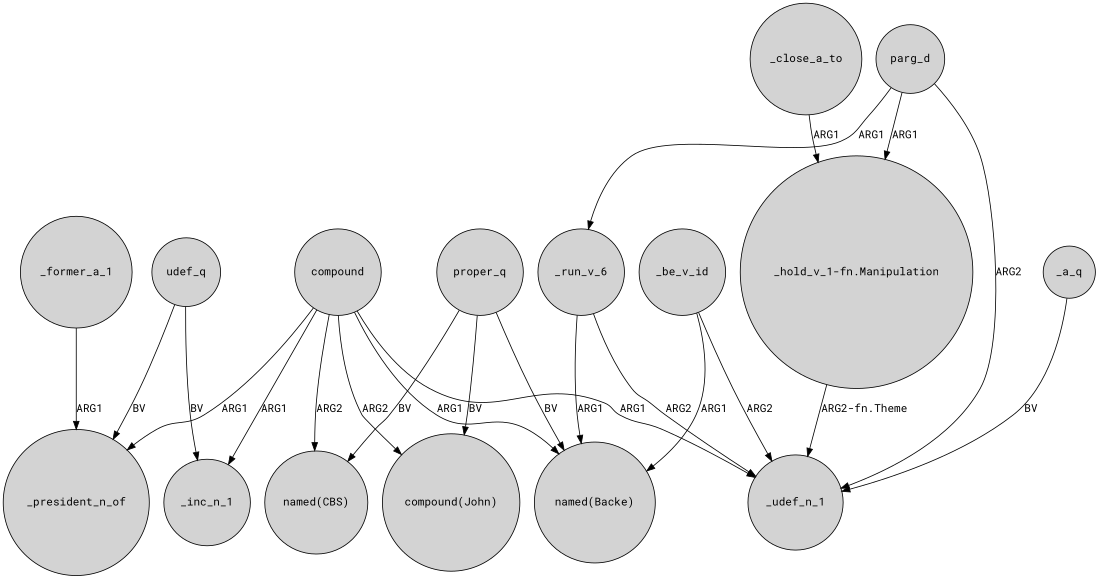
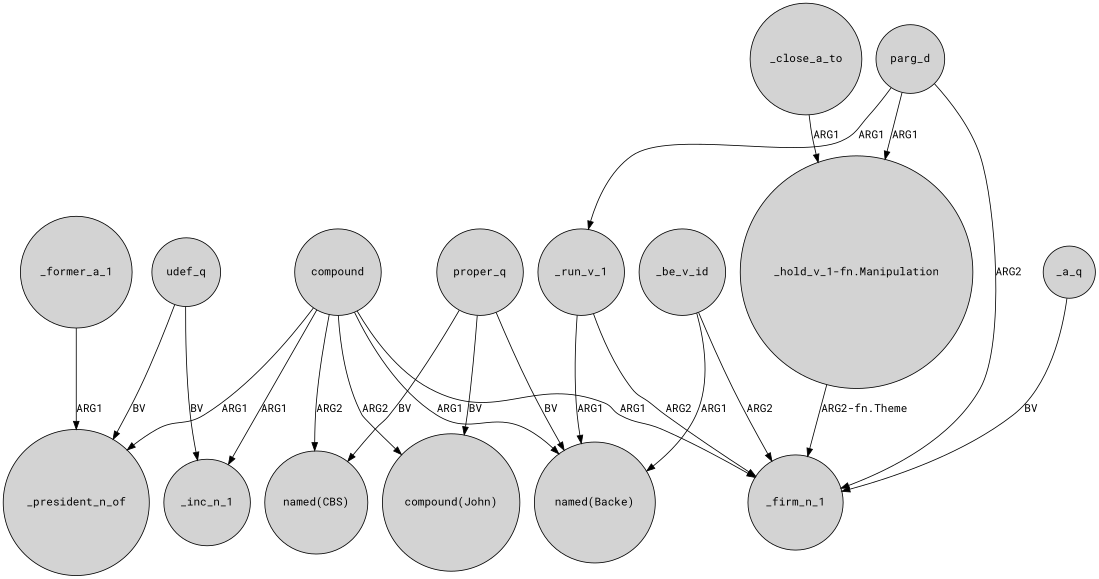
node "_run_v_6": label "_run_v_6" -> "_run_v_1"
node "_udef_n_1": label "_udef_n_1" -> "_firm_n_1"
